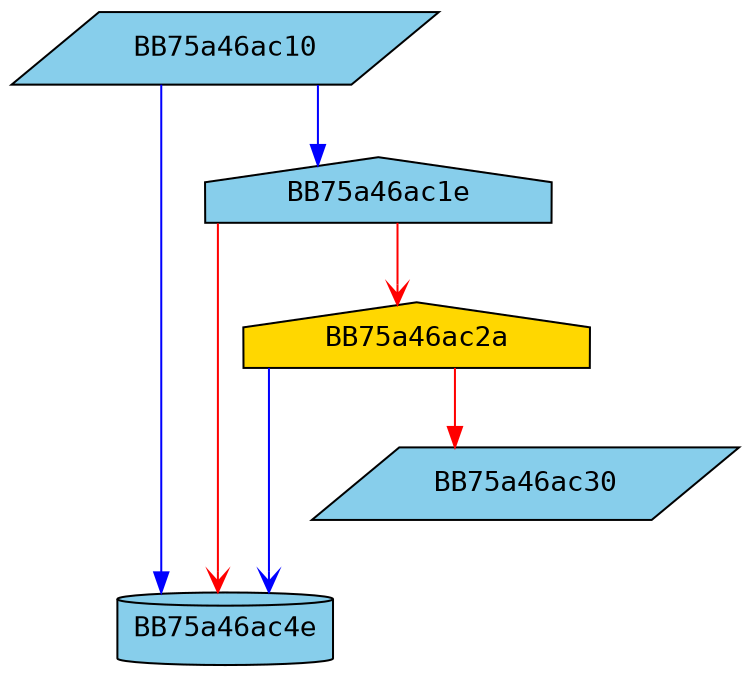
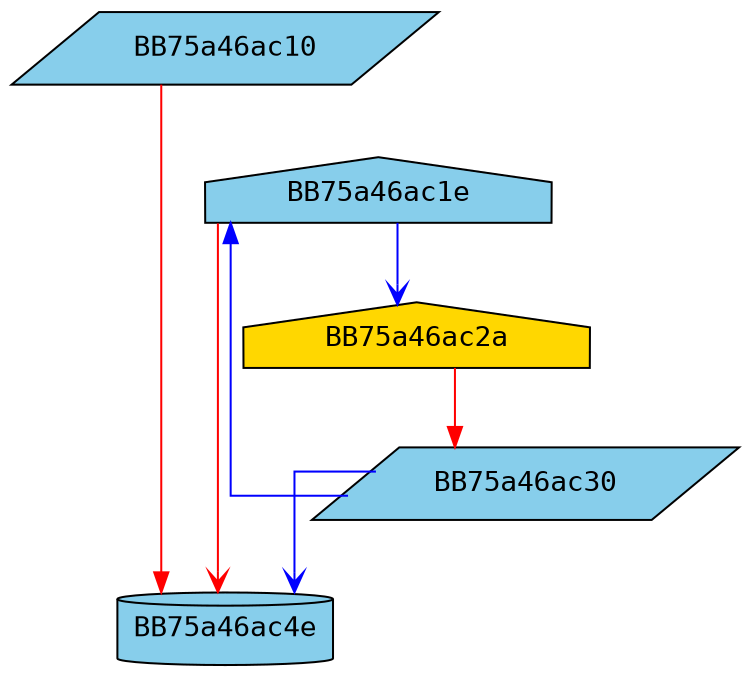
edge "BB75a46ac10" -> "BB75a46ac1e": now "BB75a46ac30" -> "BB75a46ac1e"
edge "BB75a46ac1e" -> "BB75a46ac2a": color red -> blue
edge "BB75a46ac10" -> "BB75a46ac4e": color blue -> red
edge "BB75a46ac2a" -> "BB75a46ac4e": now "BB75a46ac30" -> "BB75a46ac4e"
